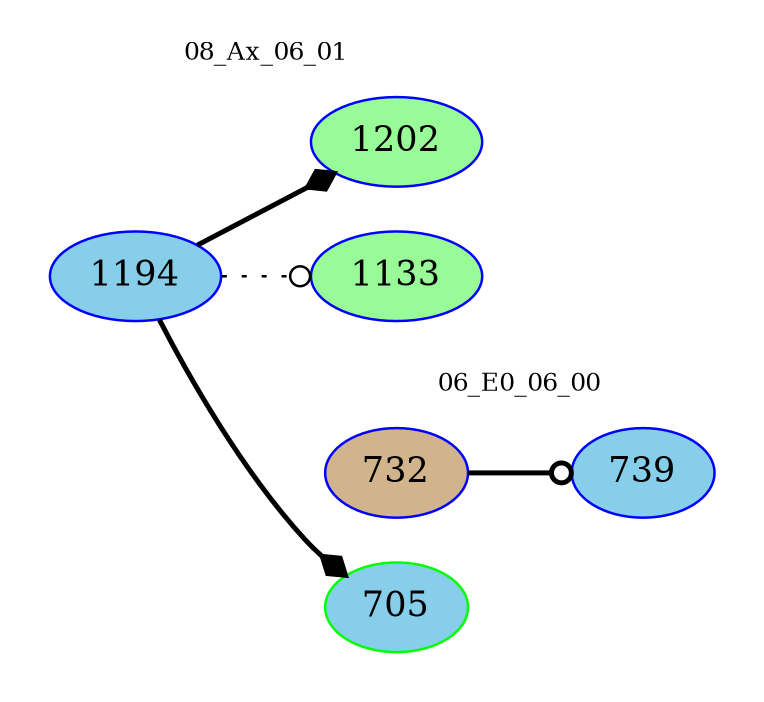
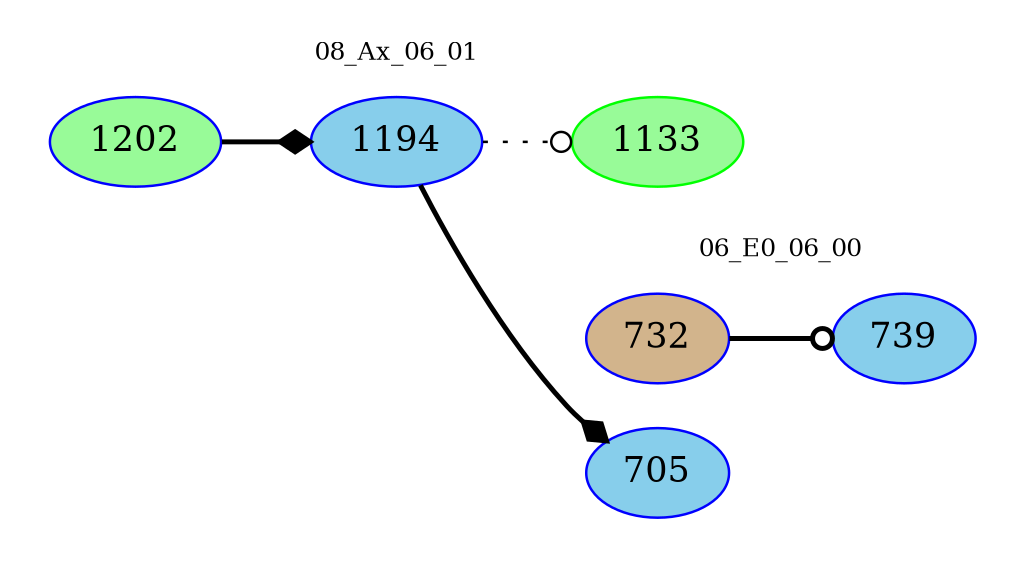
edge "1194" -> "1202": reversed
node "1133": color blue -> green
node "705": color green -> blue
